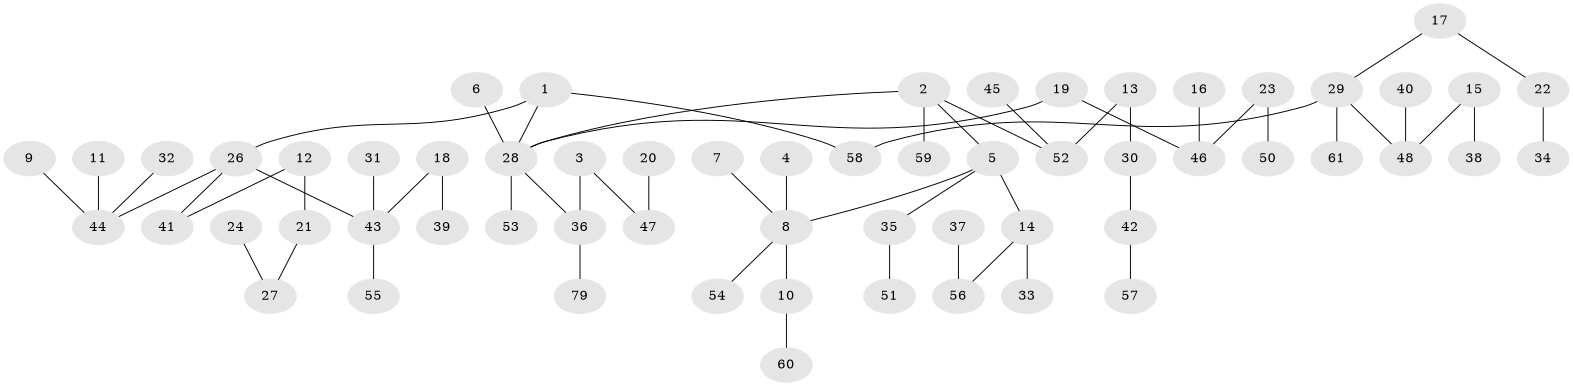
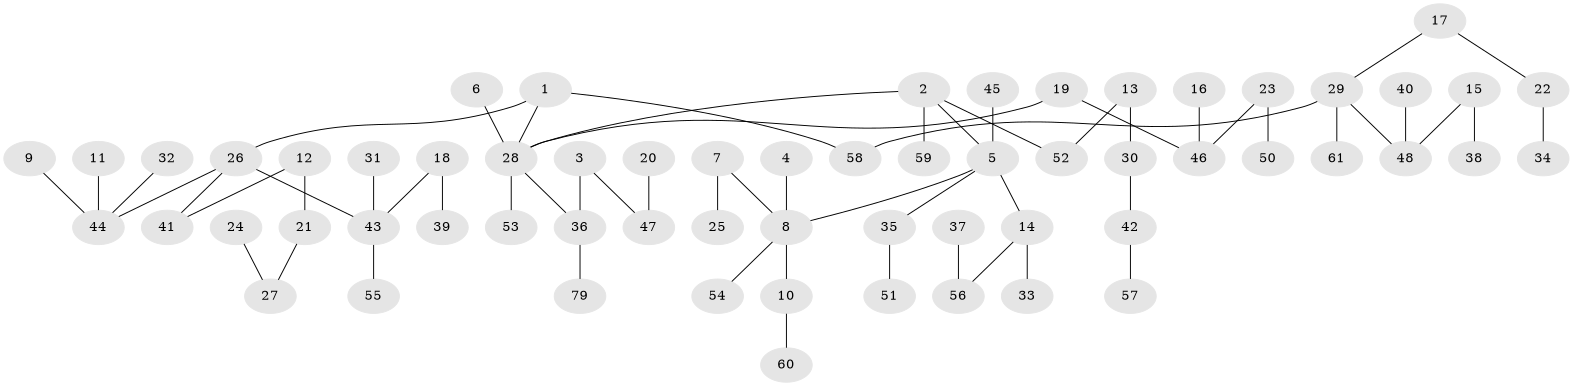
edge "45" -- "52": now "45" -- "5"
node "25": added
